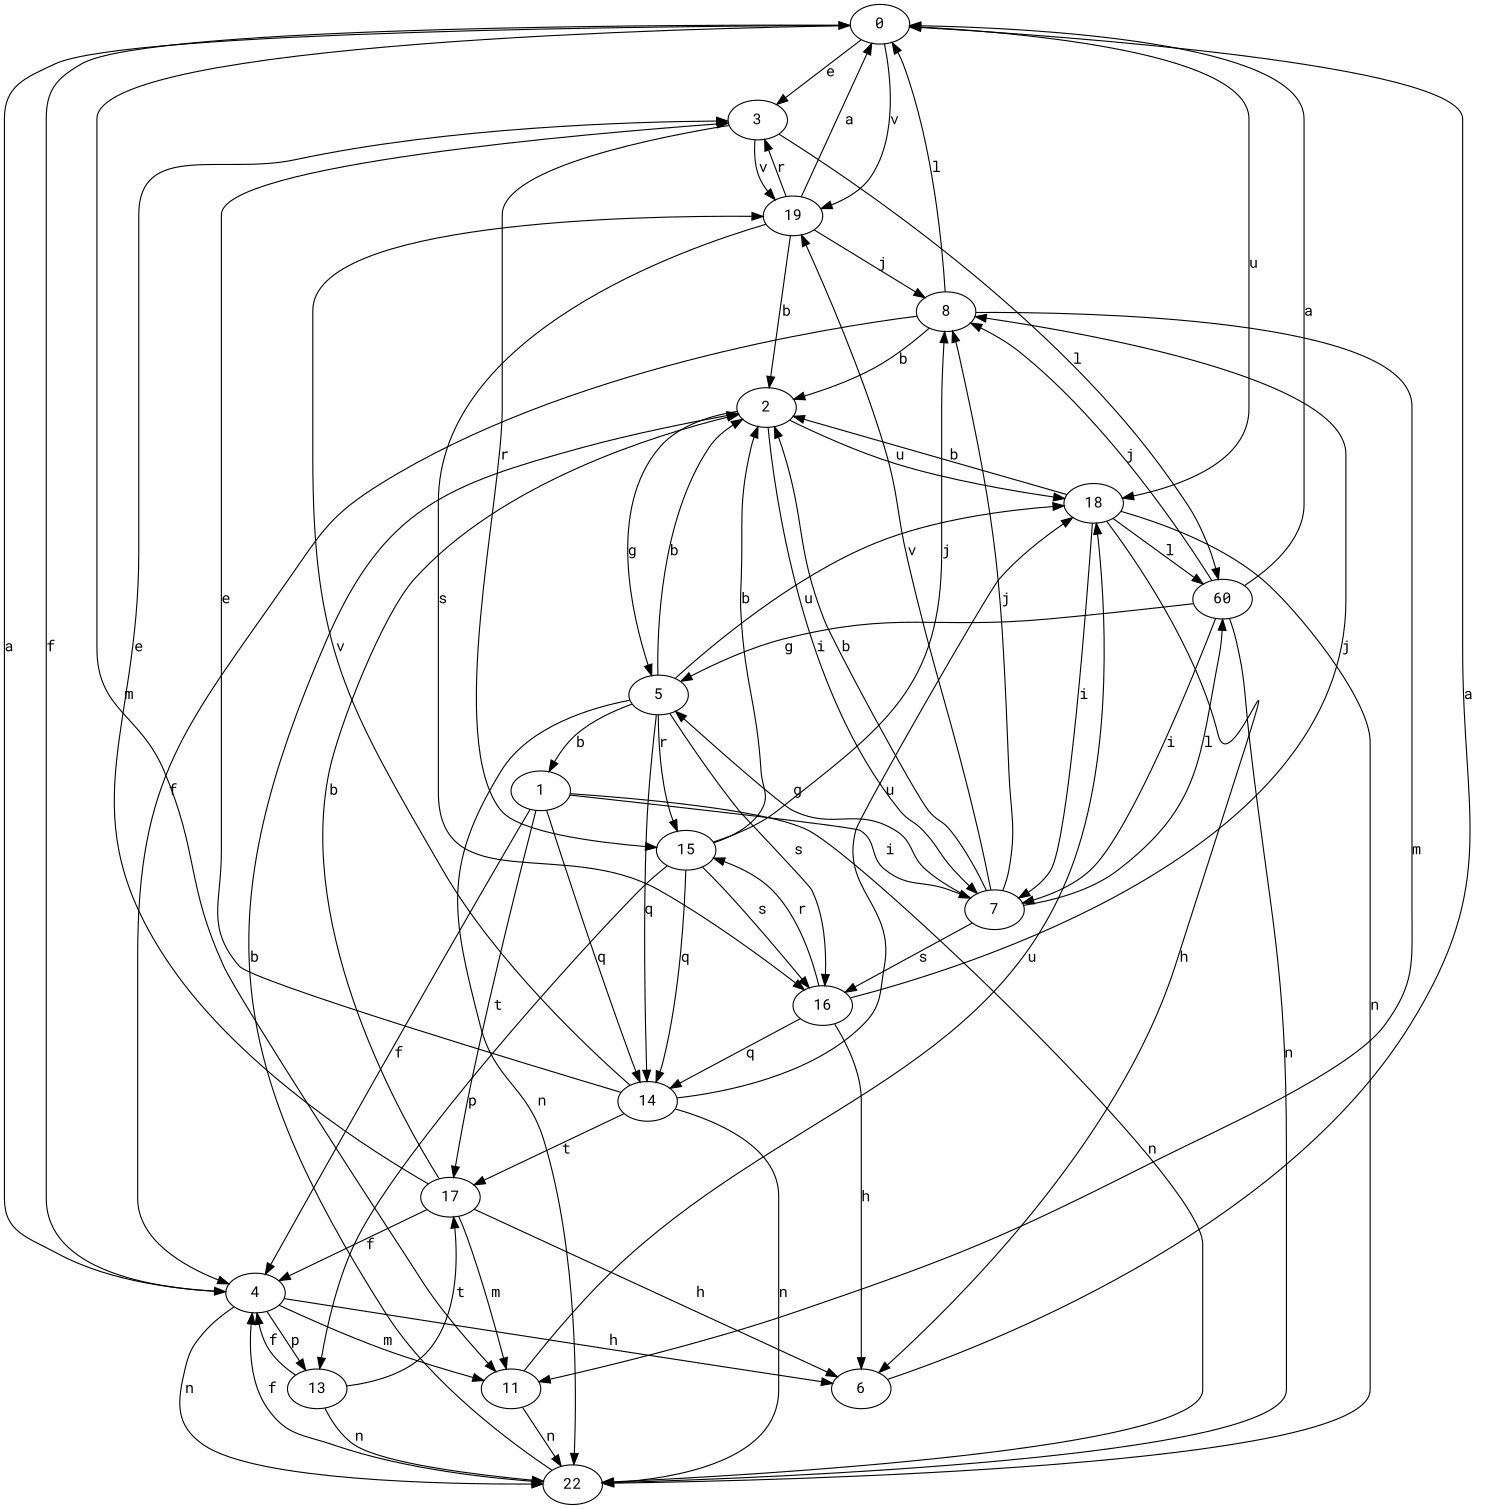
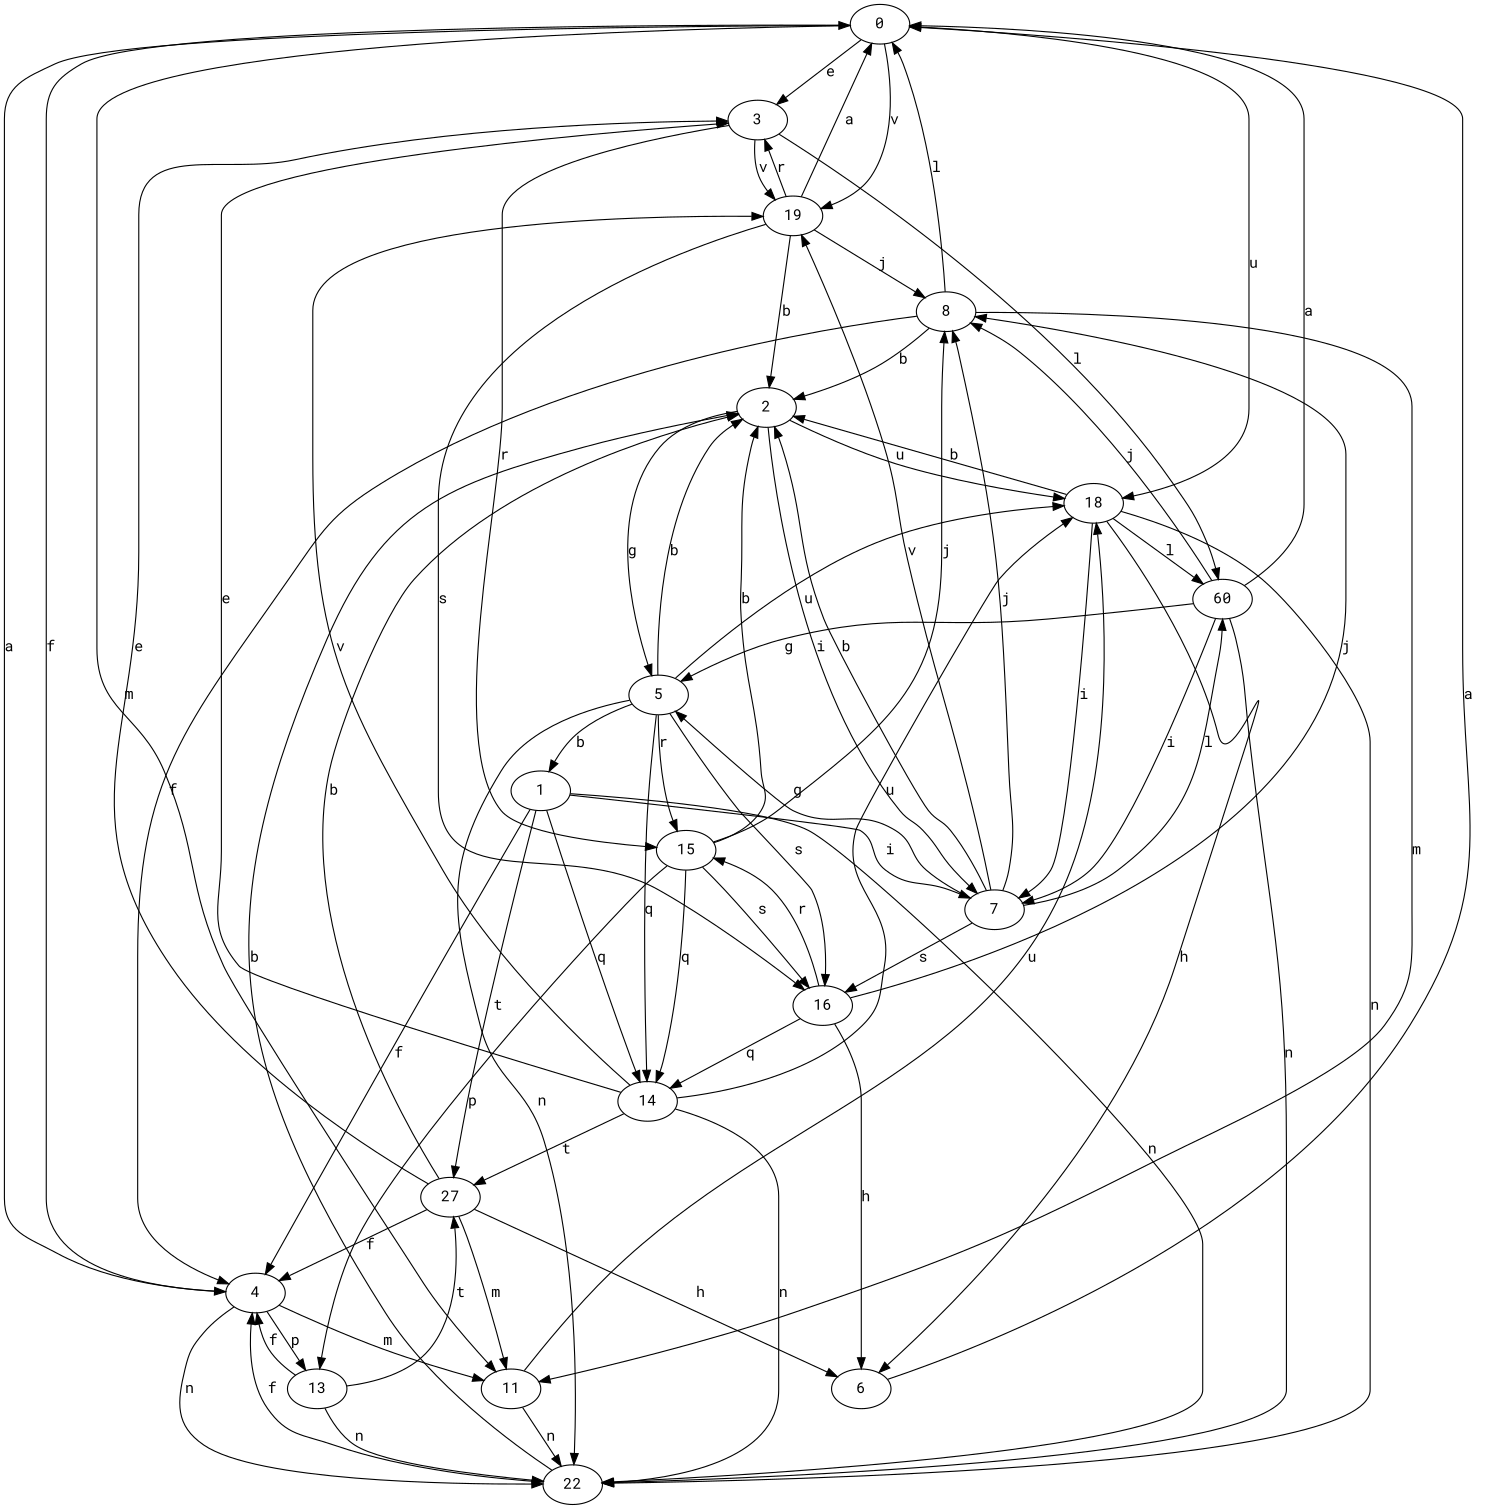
node "17": label "17" -> "27"
edge "4" -> "6": removed, label "h"
